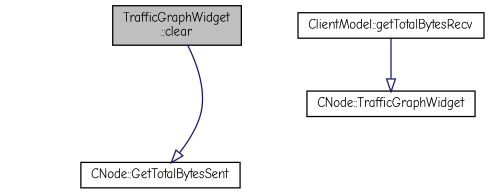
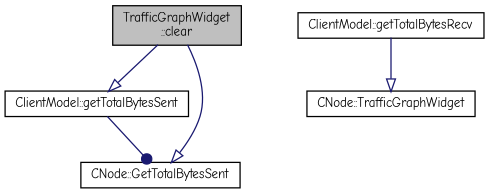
node "ClientModel::getTotalBytesSent": added
